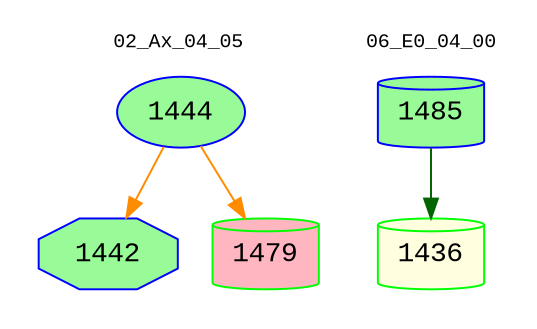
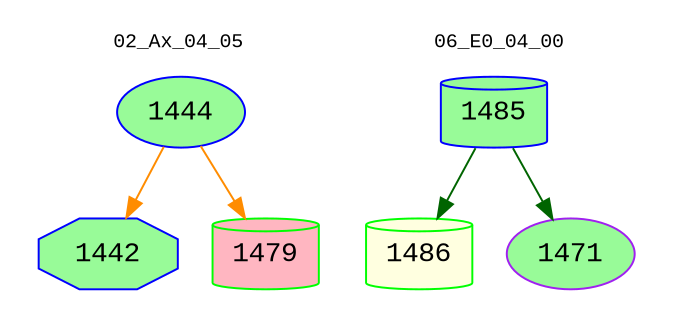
node "1436": label "1436" -> "1486"
node "1471": added
